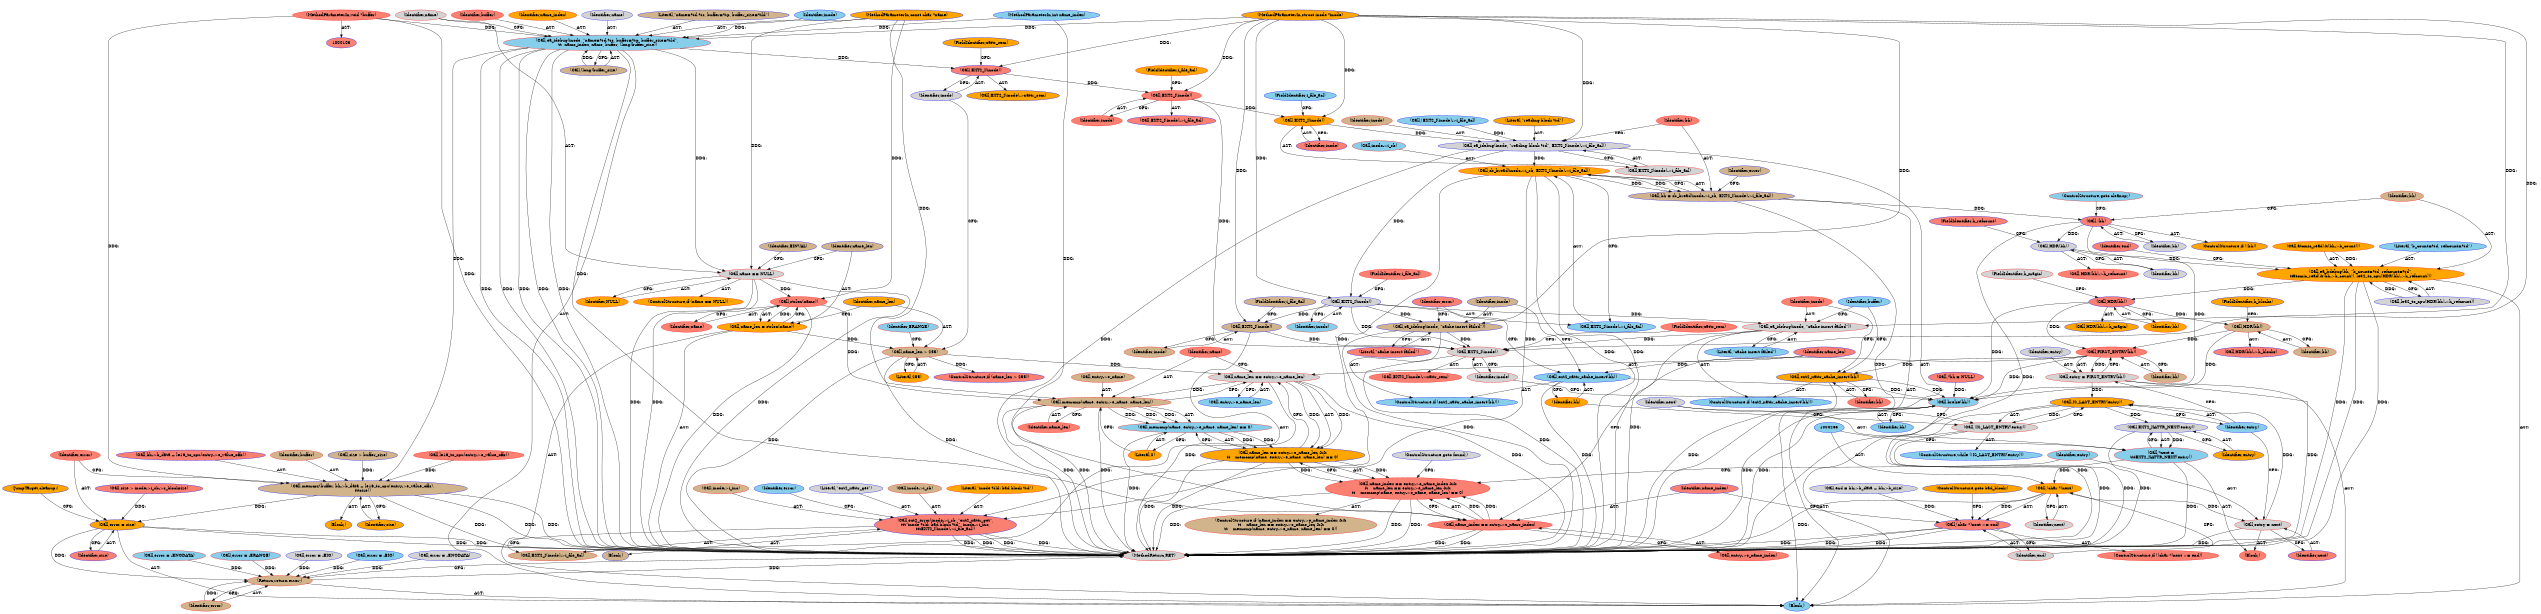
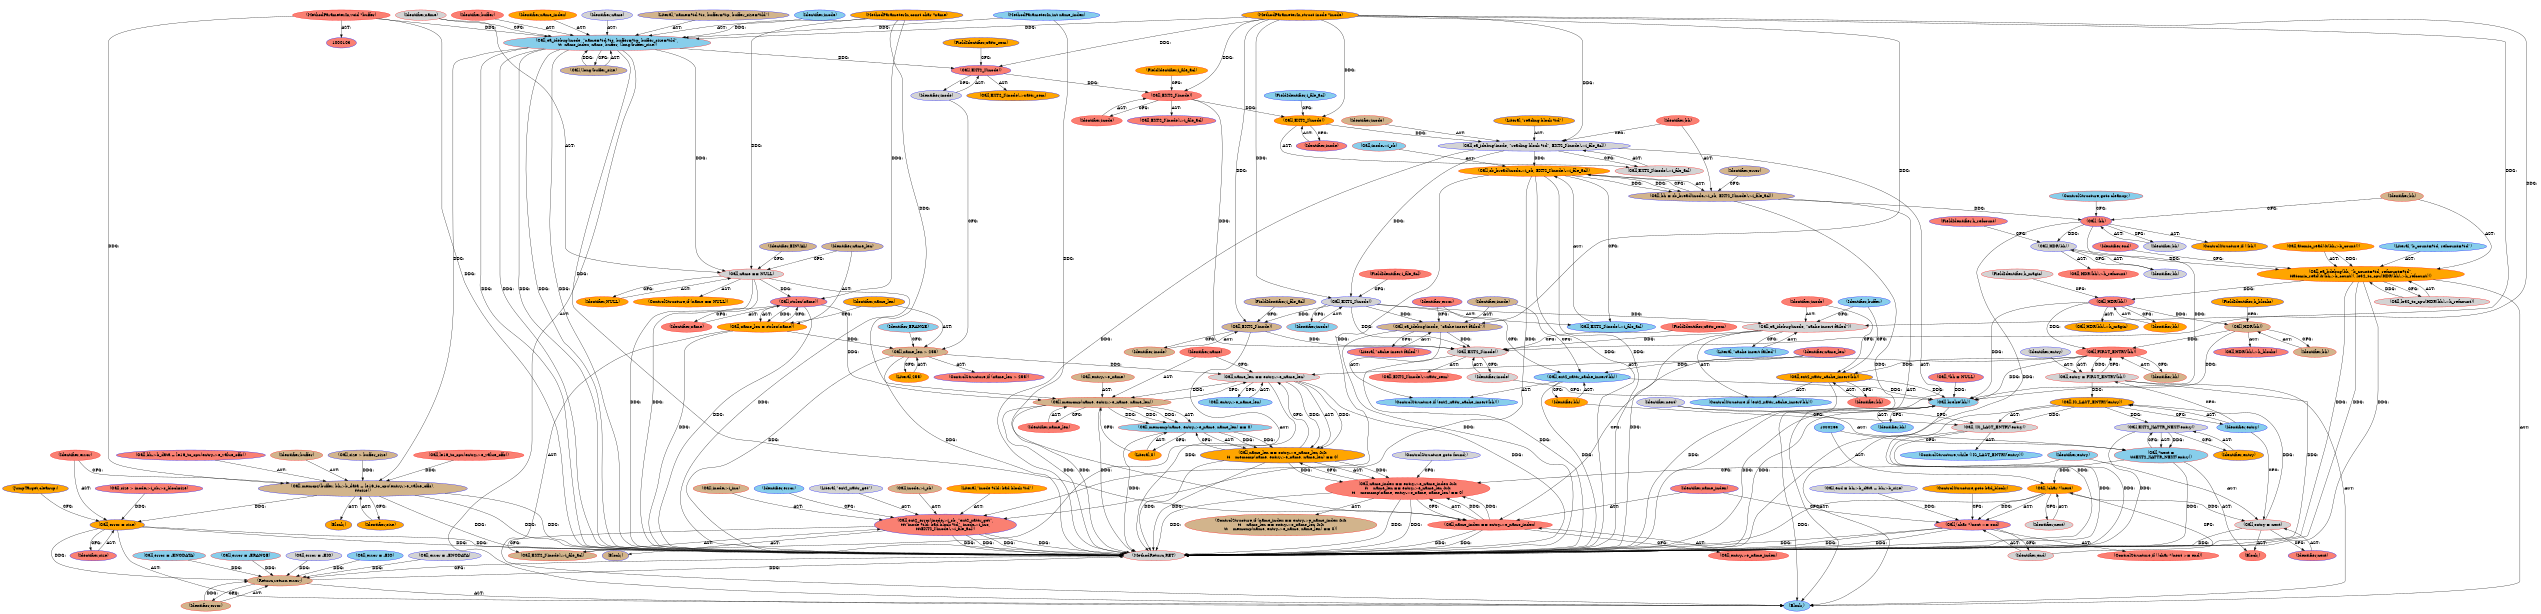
node "(Call,!EXT2_I(inode)->i_file_acl)": removed
node "(Call,strlen(name))": color red -> blue
node "(Call,le32_to_cpu(HDR(bh)->h_refcount))": color blue -> red
edge "(Call,name_len > 255)" -> "(ControlStructure,if (name_len > 255))": label "DDG: " -> "AST: "
edge "(Call,!IS_LAST_ENTRY(entry))" -> "(Call,IS_LAST_ENTRY(entry))": removed, label "CFG:"
edge "(Call,name_len = strlen(name))" -> "(MethodReturn,RET)": label "AST: " -> "DDG: "
